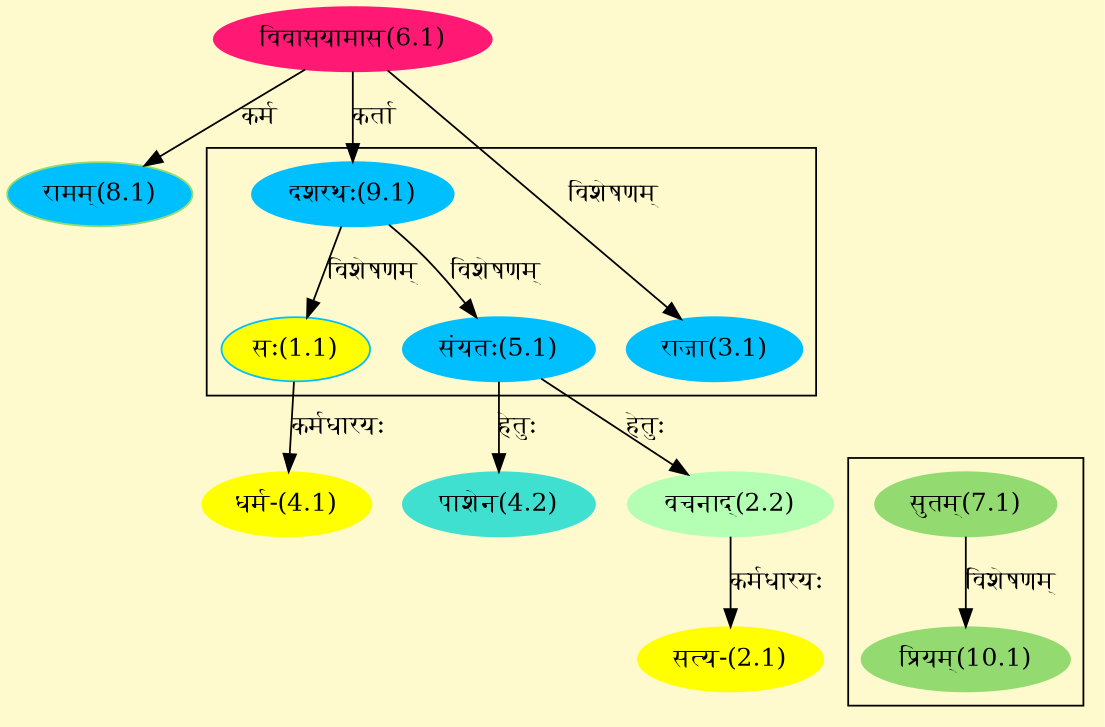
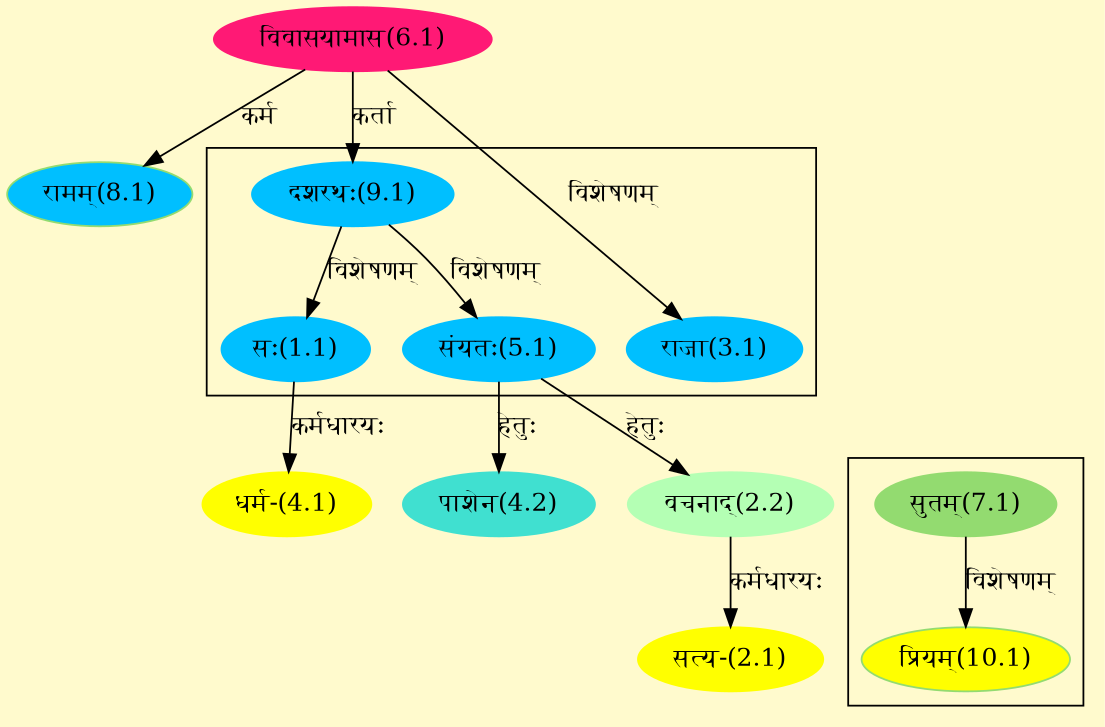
node "सः(1.1)": fillcolor #ffff00 -> #00bfff
node "प्रियम्(10.1)": fillcolor #93db70 -> #ffff00
